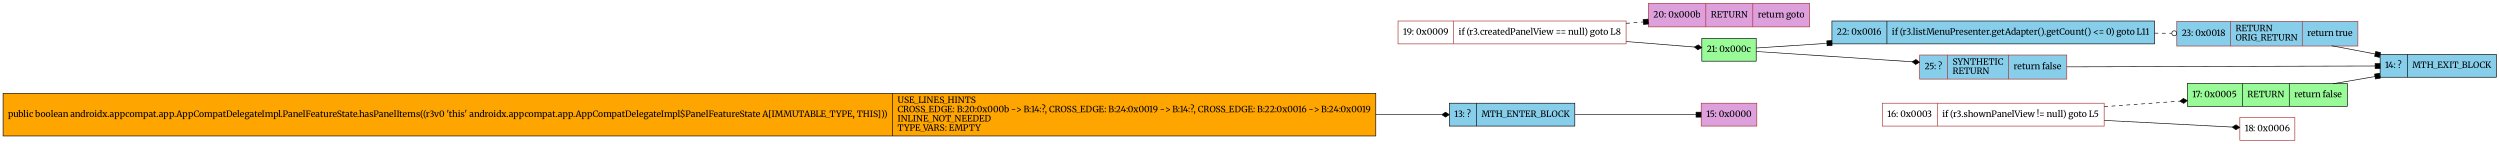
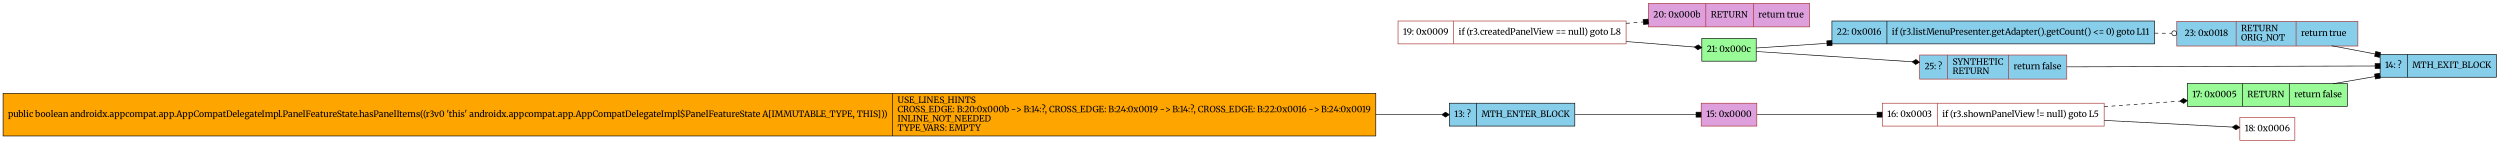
node "20: 0x000b": text "return goto" -> "return true"
node "23: 0x0018": text "ORIG_RETURN" -> "ORIG_NOT"
edge "15: 0x0000" -> "16: 0x0003": added
